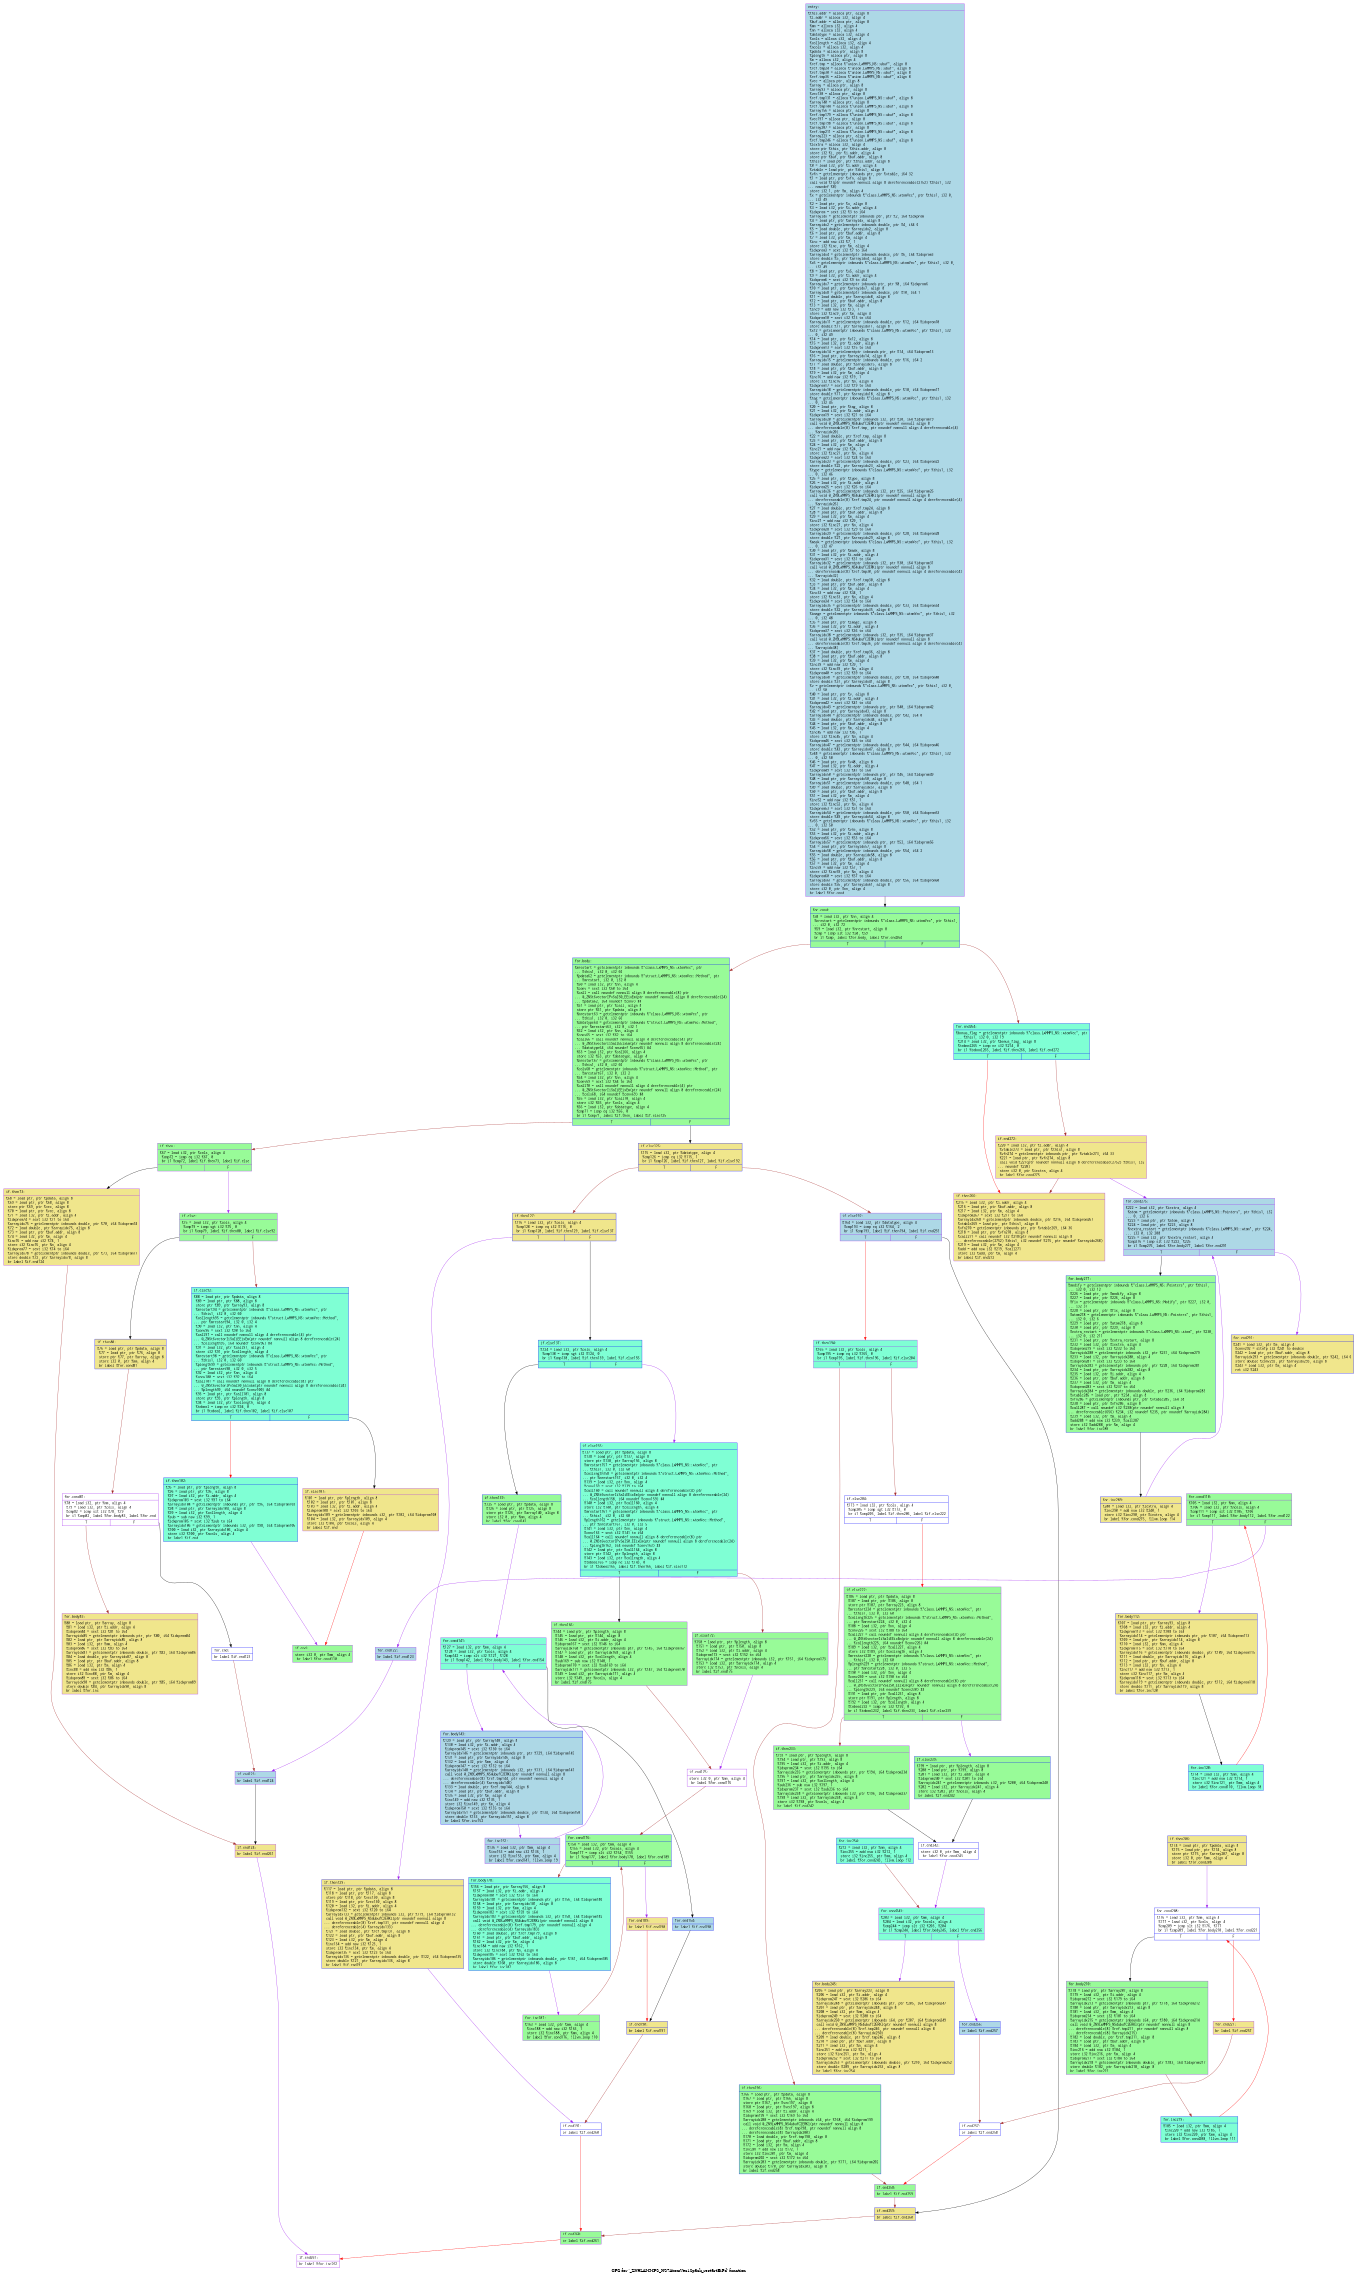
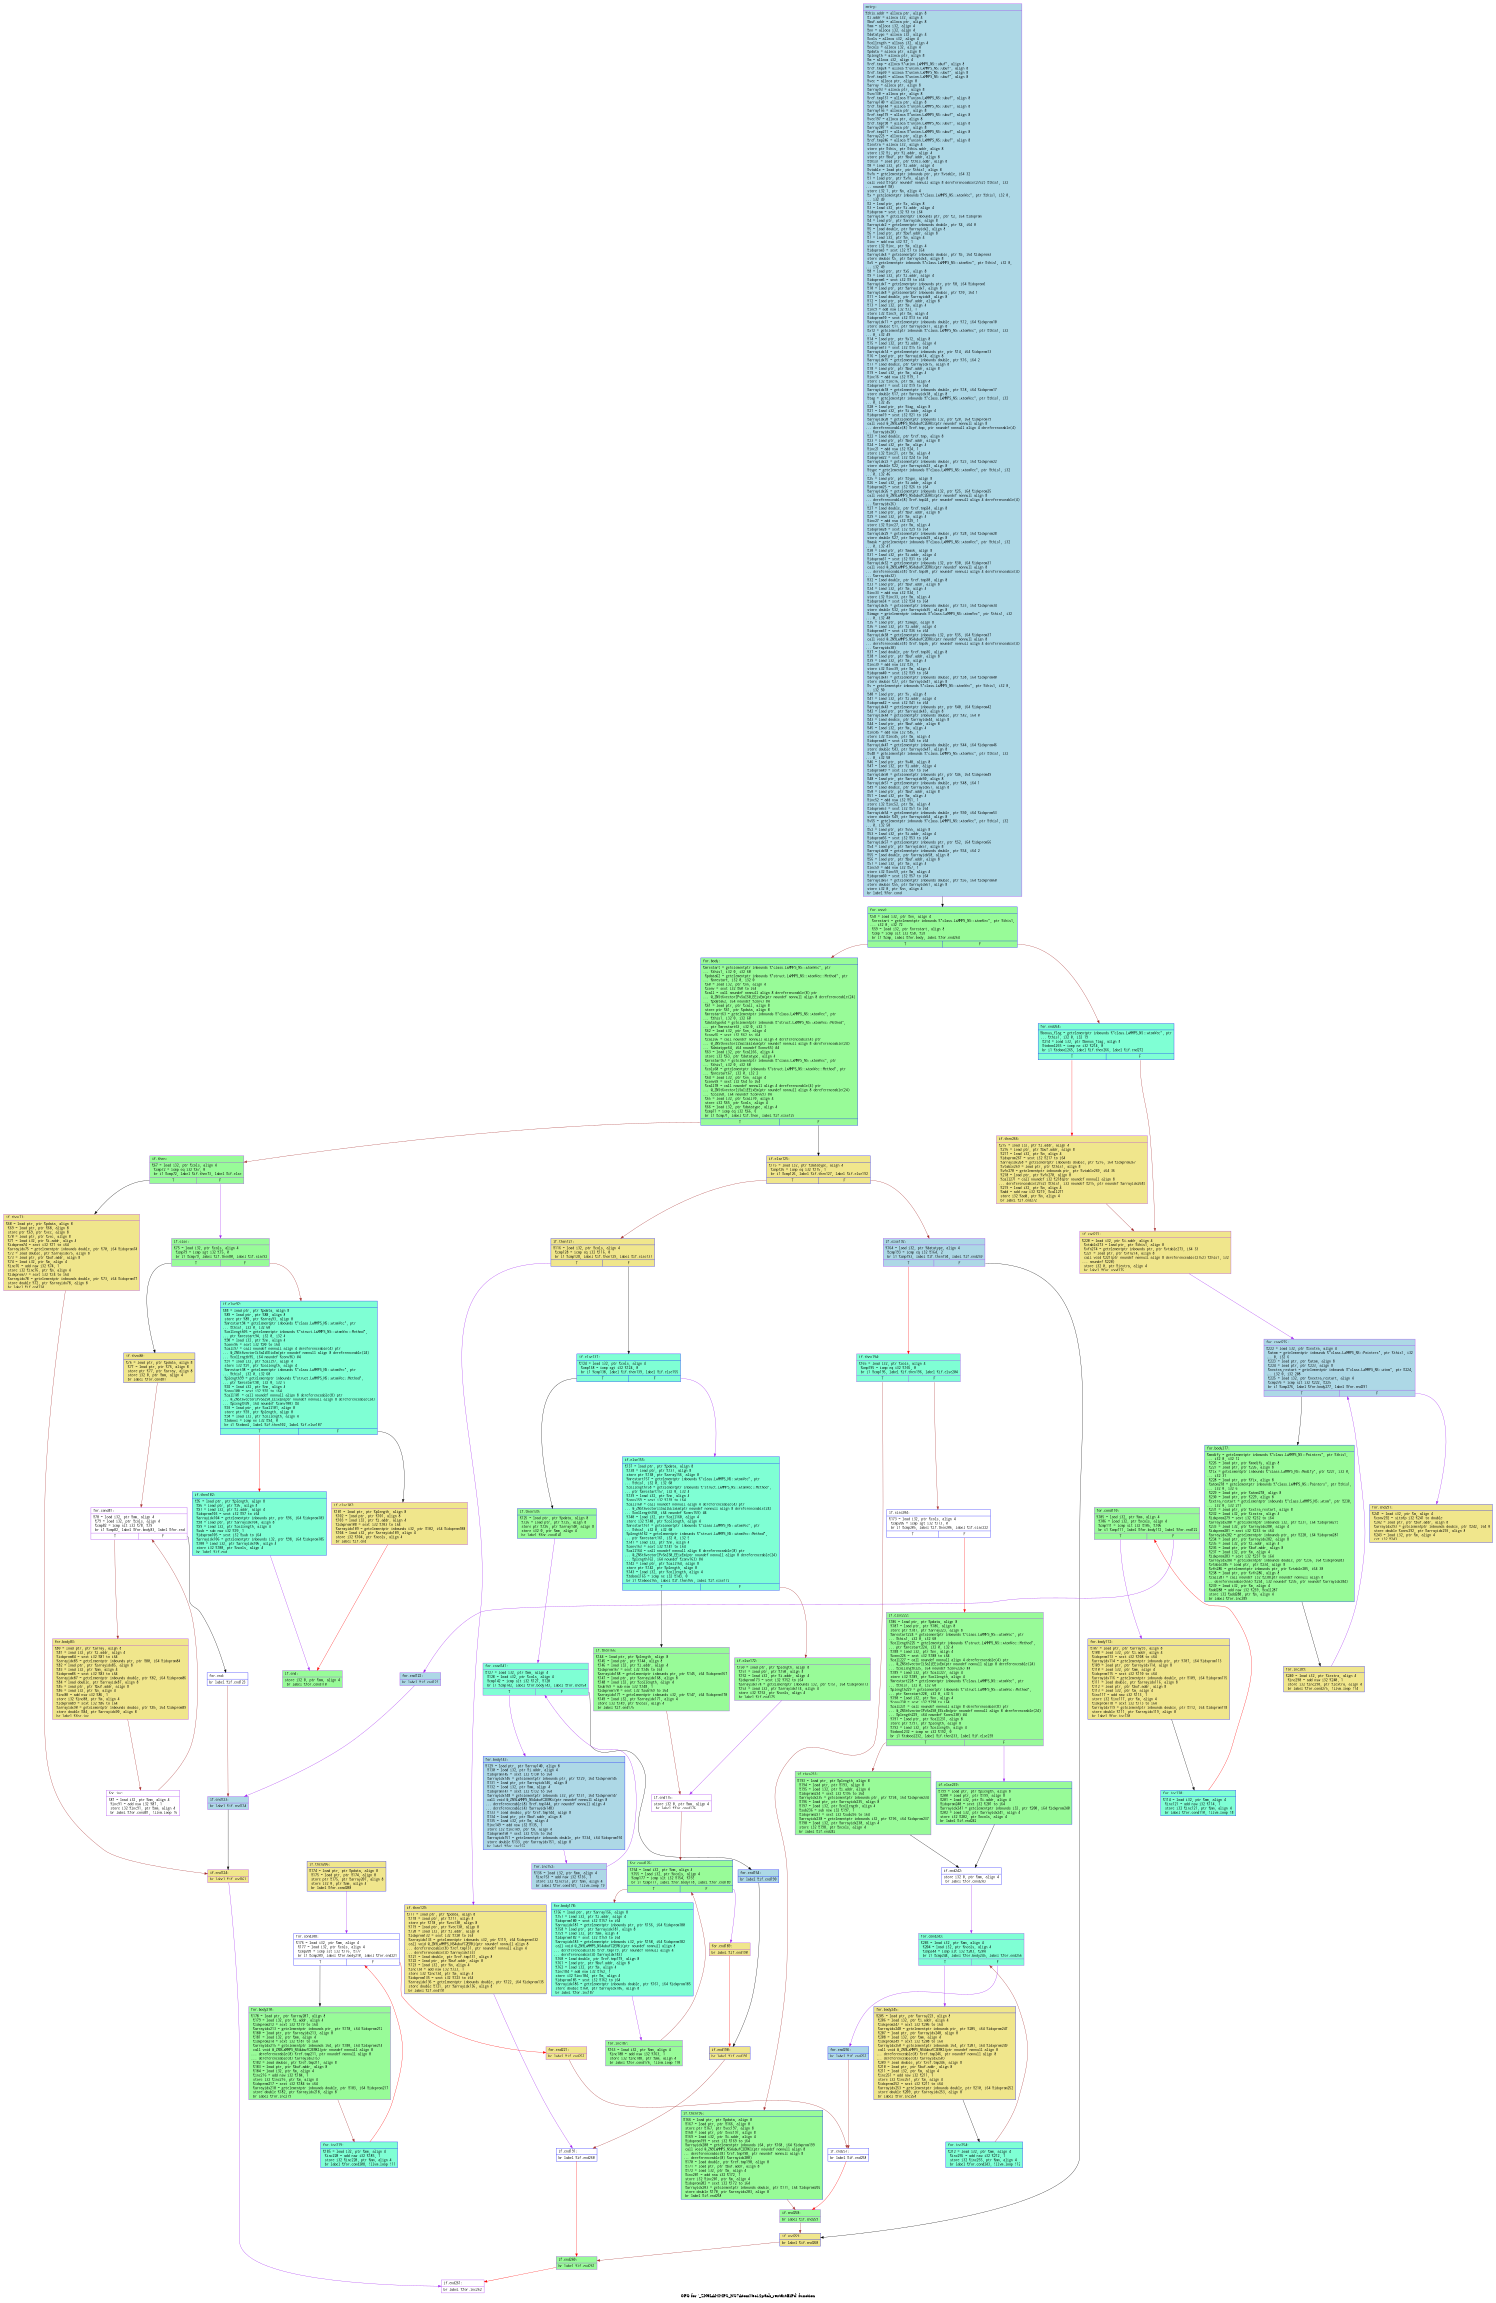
edge "if.end272:" -> "if.then266:": reversed
node "for.inc:": added
edge "for.body245:" -> "for.inc254:": added
